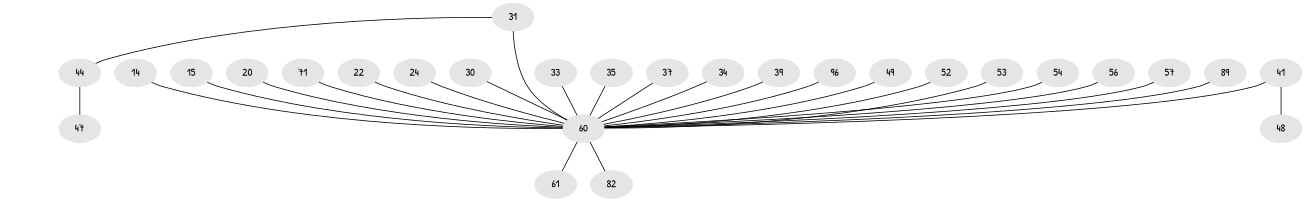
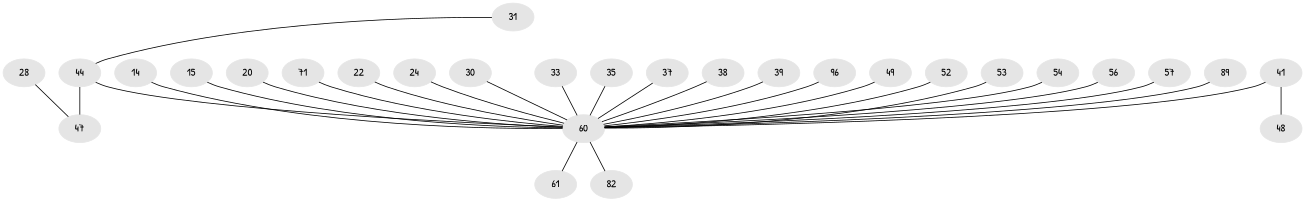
node "28": added
node "34": label "34" -> "38"
edge "31" -- "60": now "44" -- "60"
